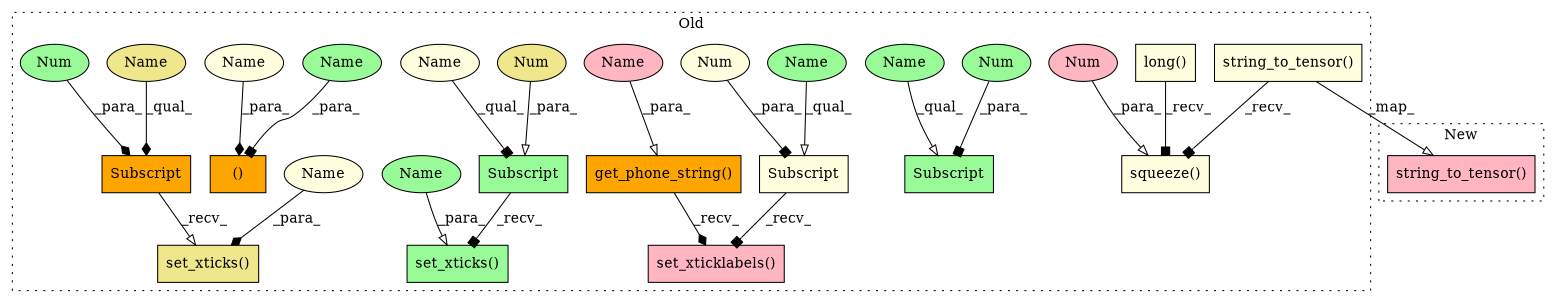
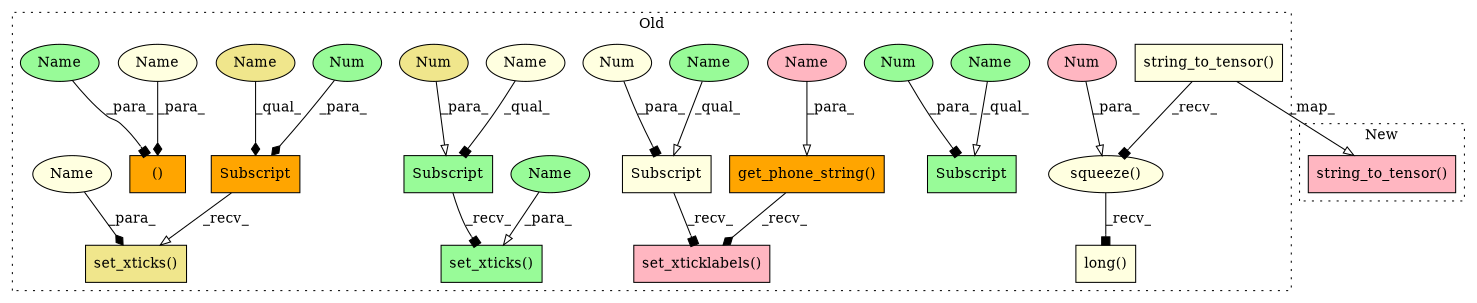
edge "long()" -> "squeeze()": reversed
node "squeeze()": shape box -> ellipse
